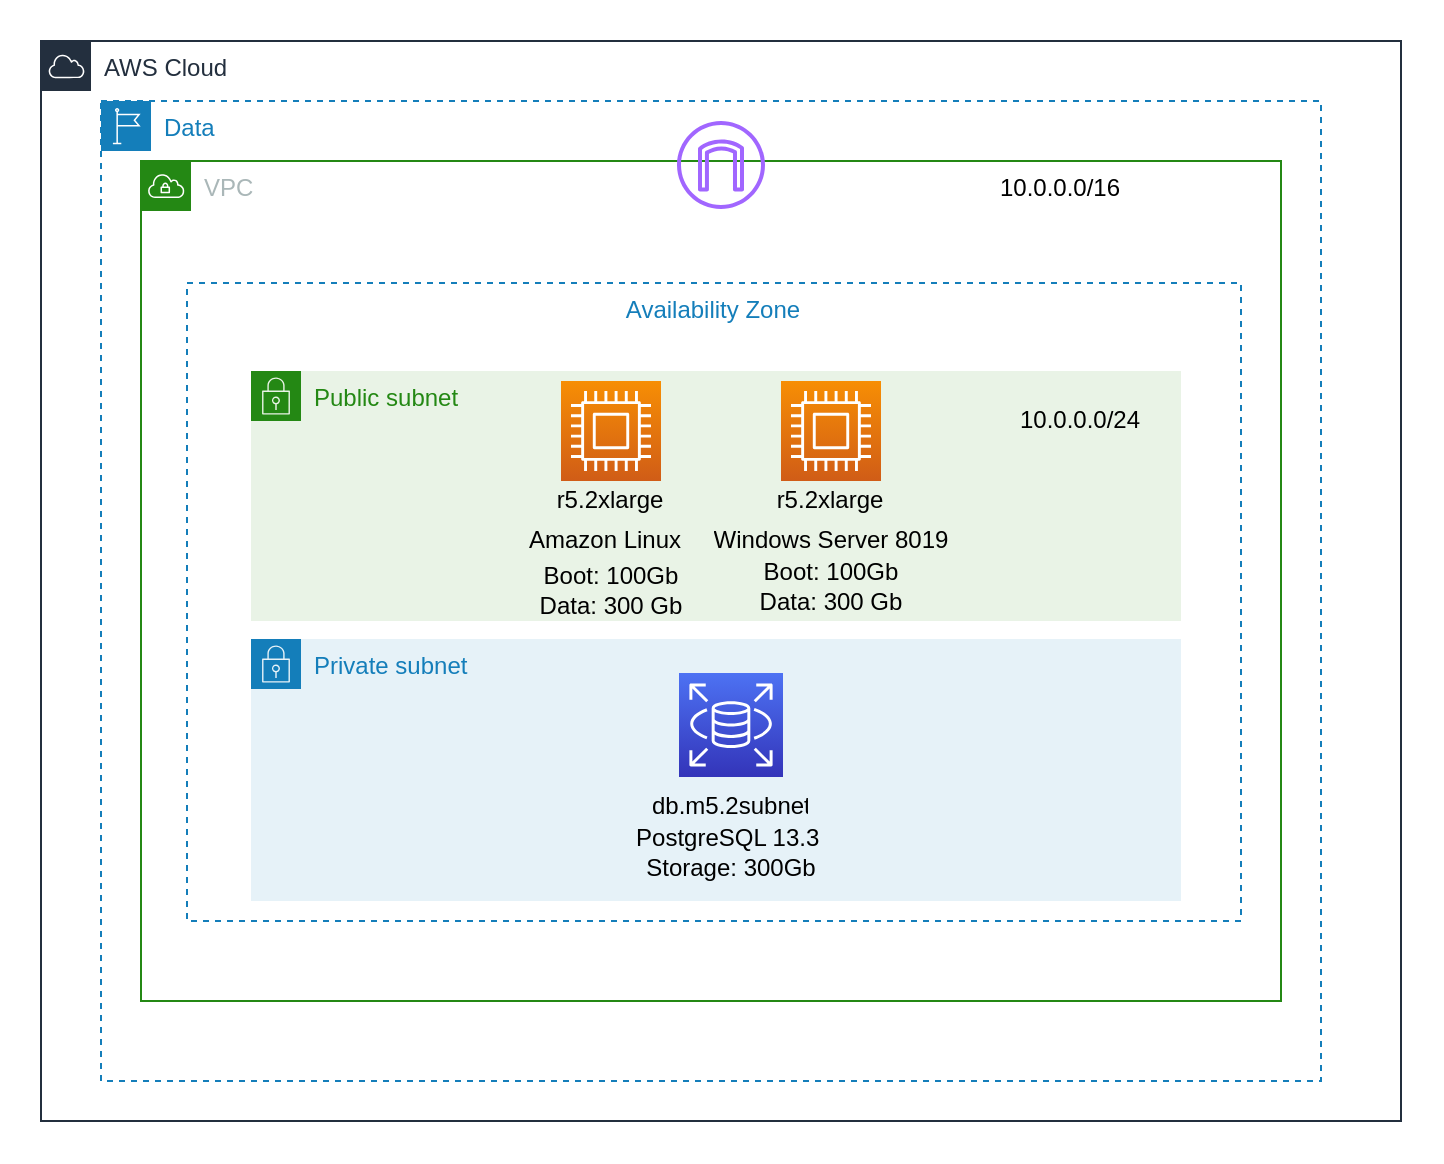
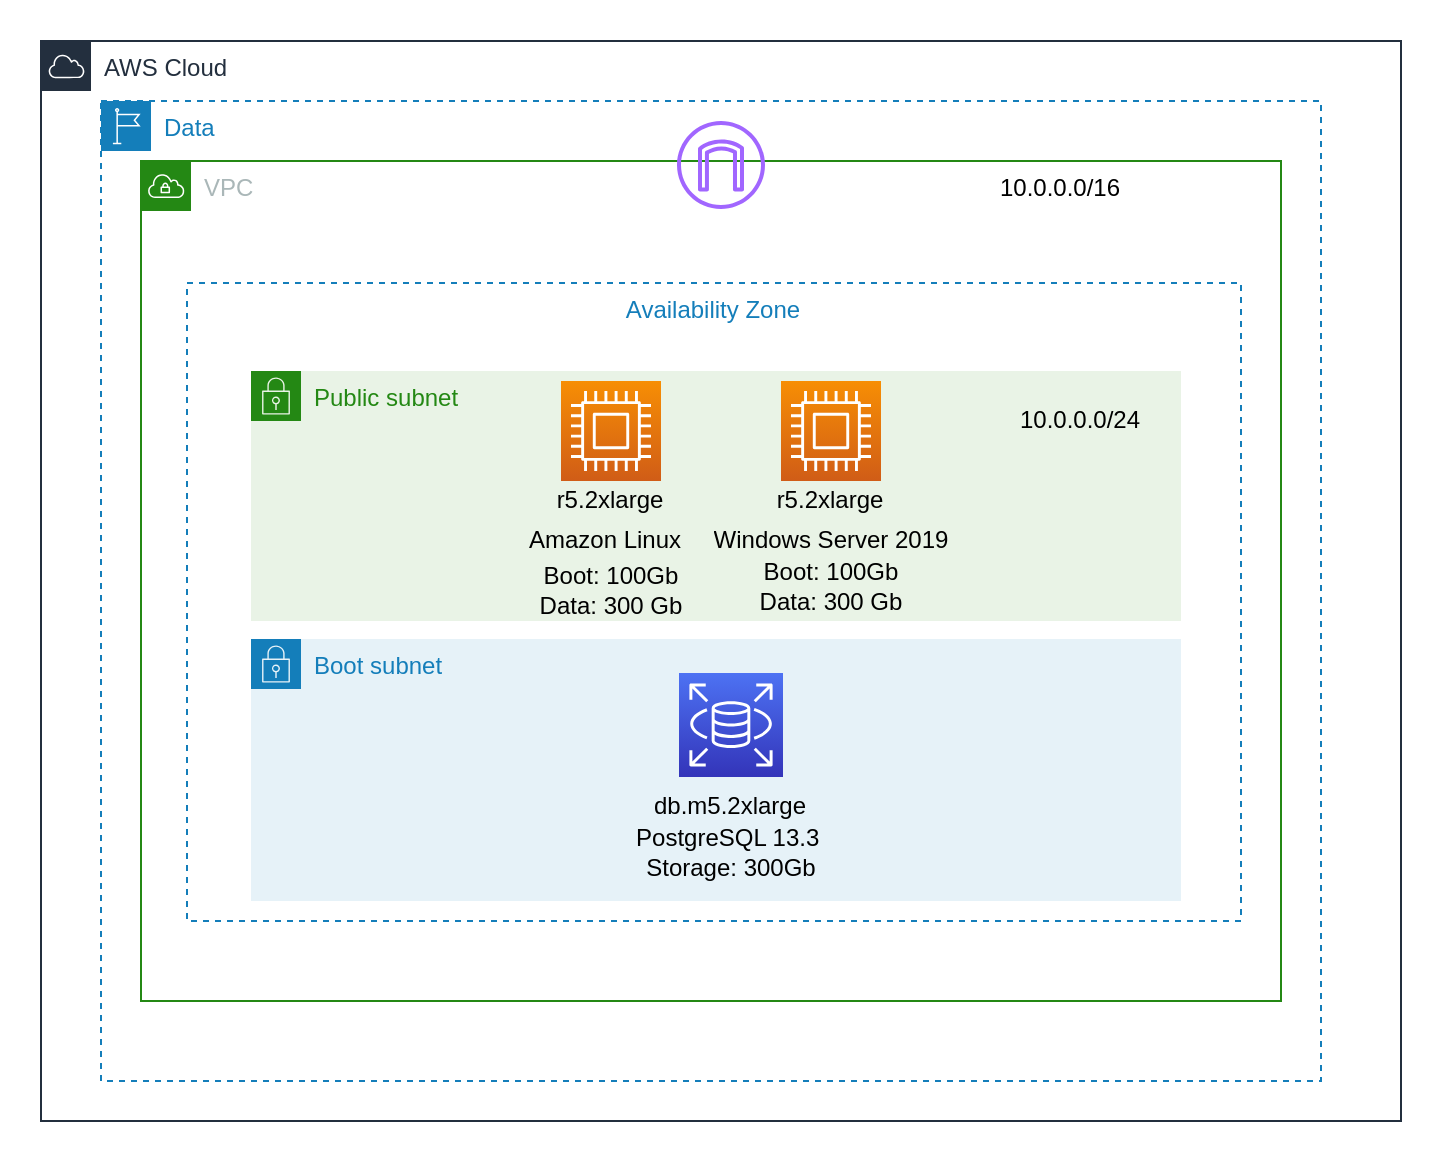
node "Windows Server 8019": label "Windows Server 8019" -> "Windows Server 2019"
node "Private subnet": label "Private subnet" -> "Boot subnet"
node "db.m5.2subnet": label "db.m5.2subnet" -> "db.m5.2xlarge"
